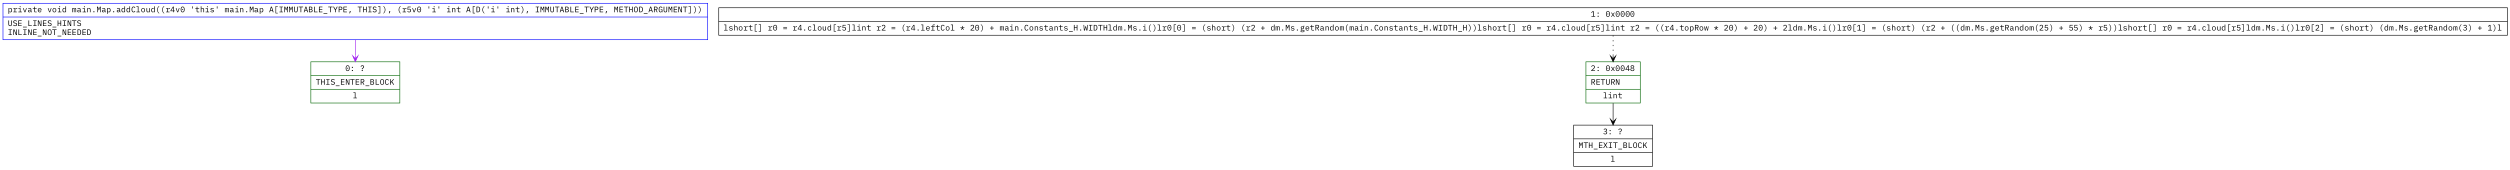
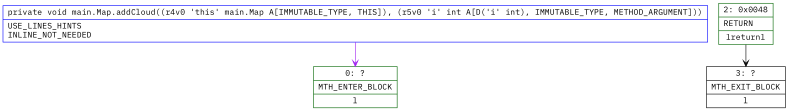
node "1: 0x0000": removed
node "0: ?": text "THIS_ENTER_BLOCK" -> "MTH_ENTER_BLOCK"
node "2: 0x0048": text "lint" -> "lreturnl"
